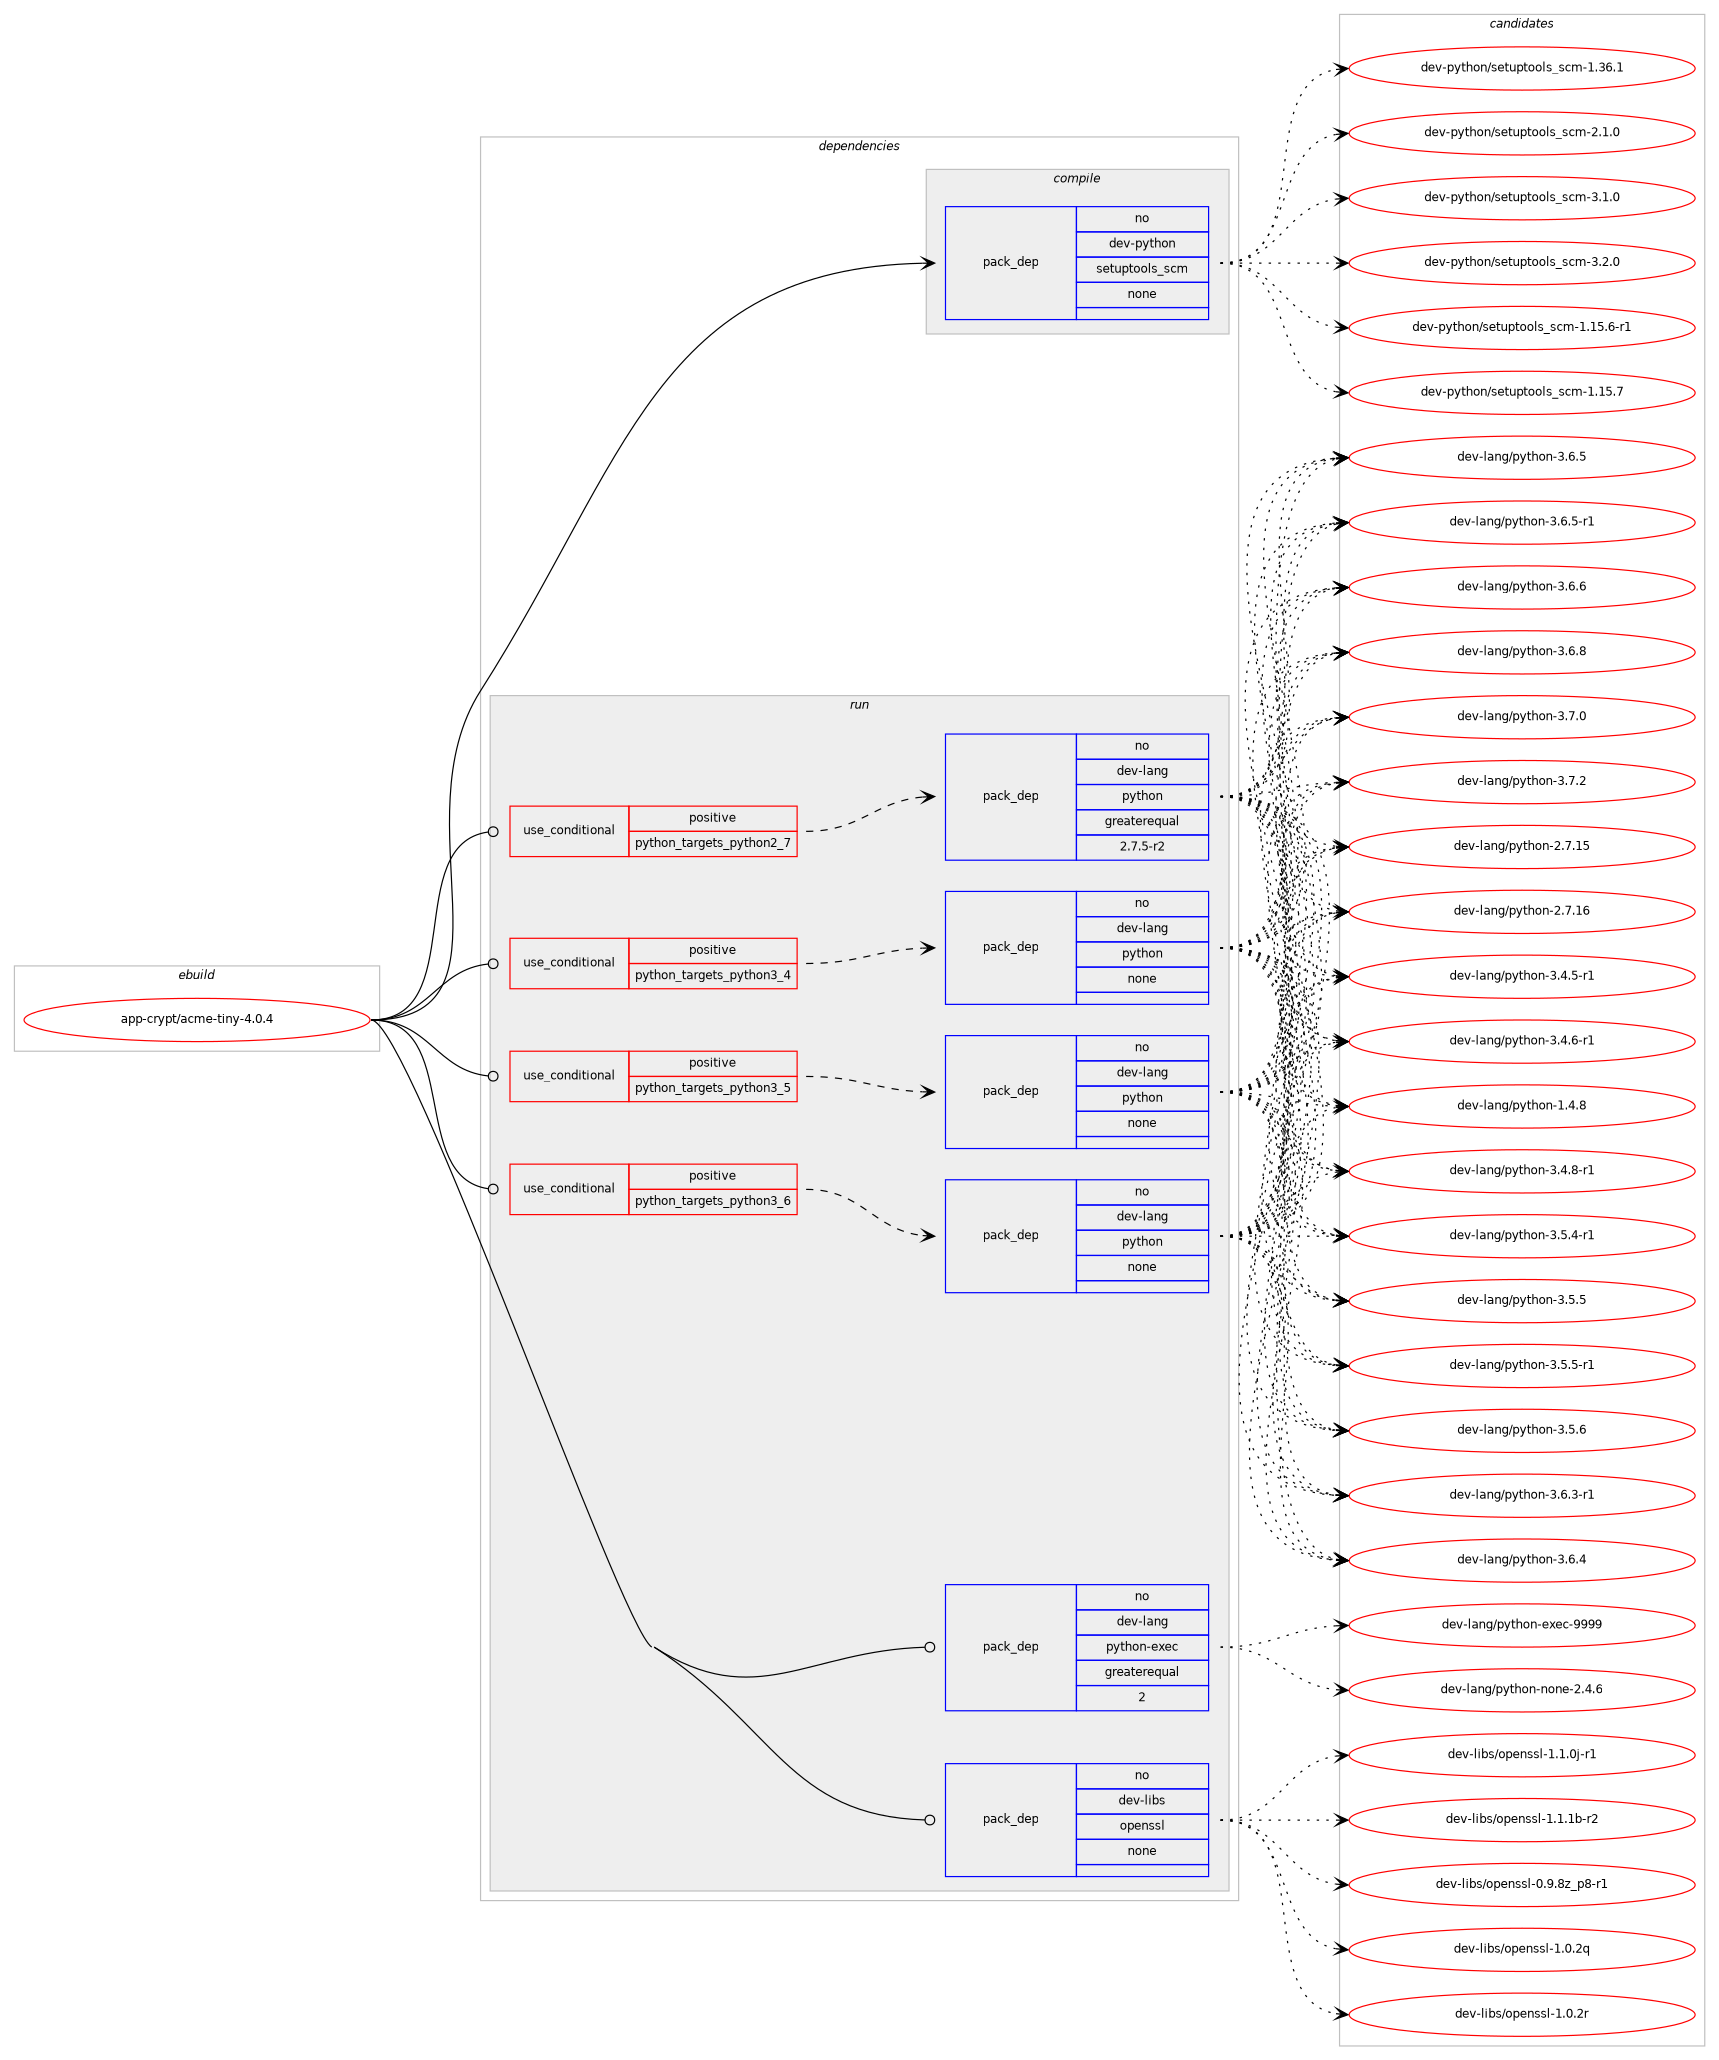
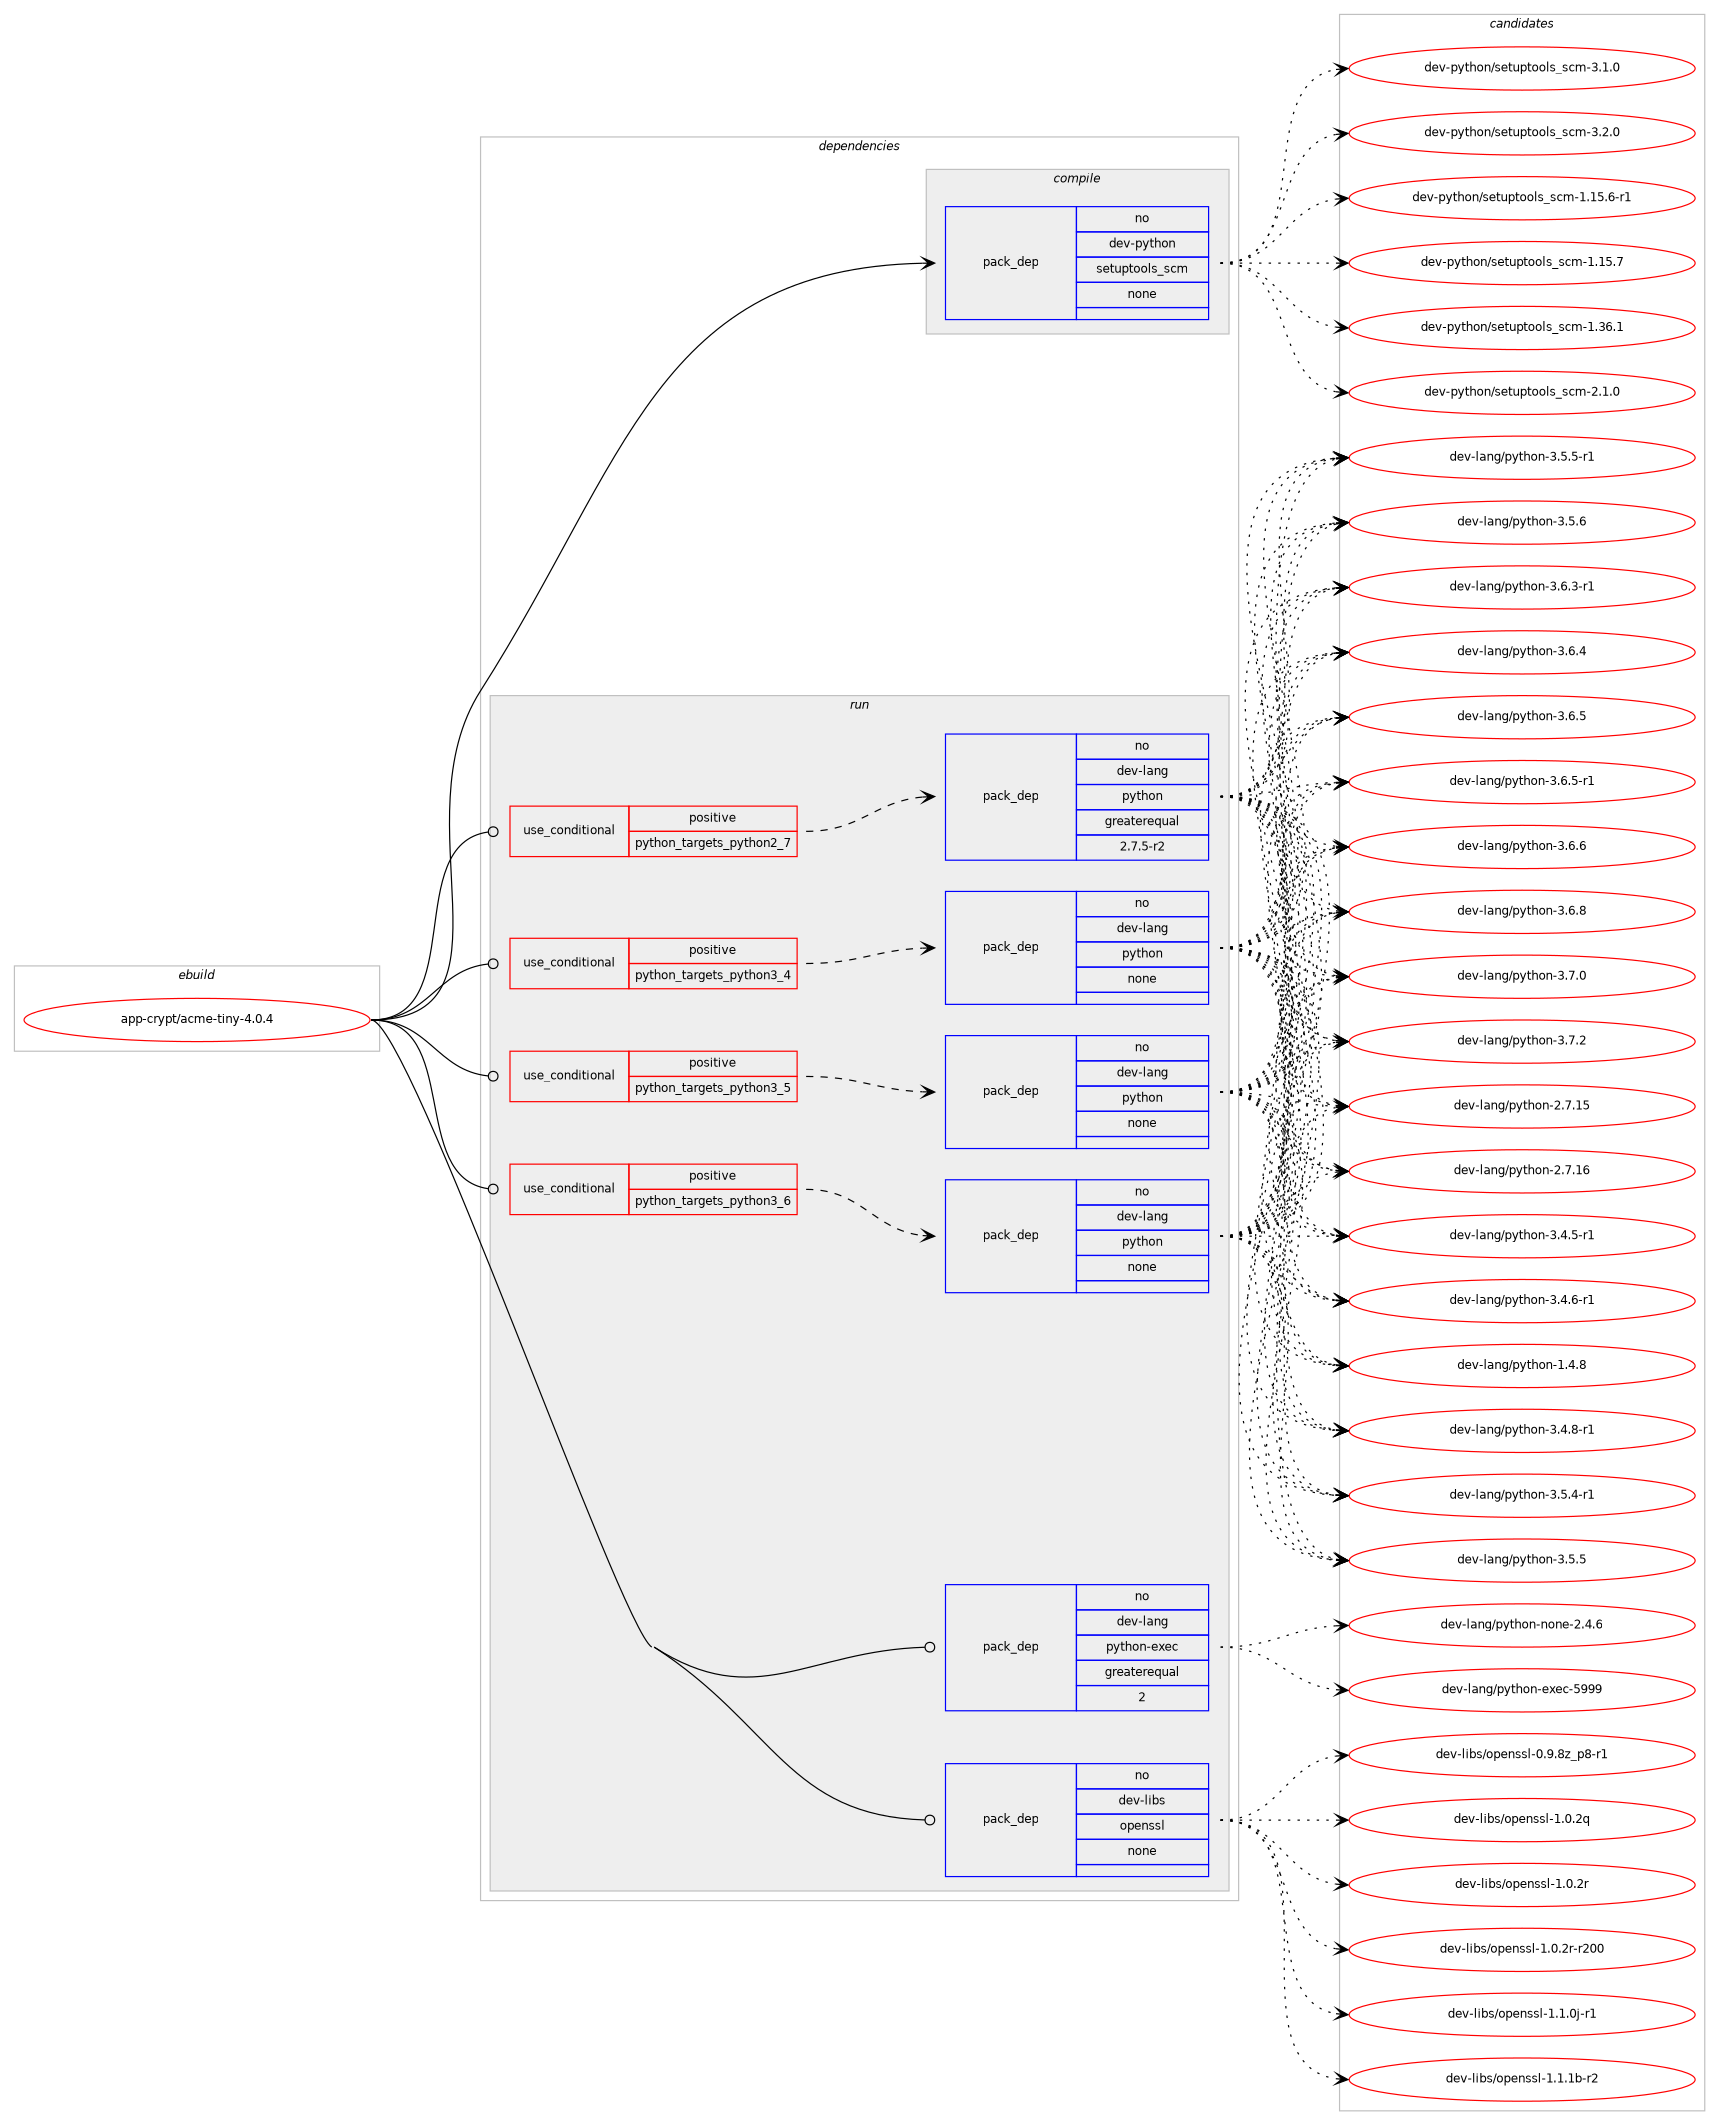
node "dev-lang/python-exec-9999": label "dev-lang/python-exec-9999" -> "dev-lang/python-exec-5999"
node "dev-libs/openssl-1.0.2r-r200": added
